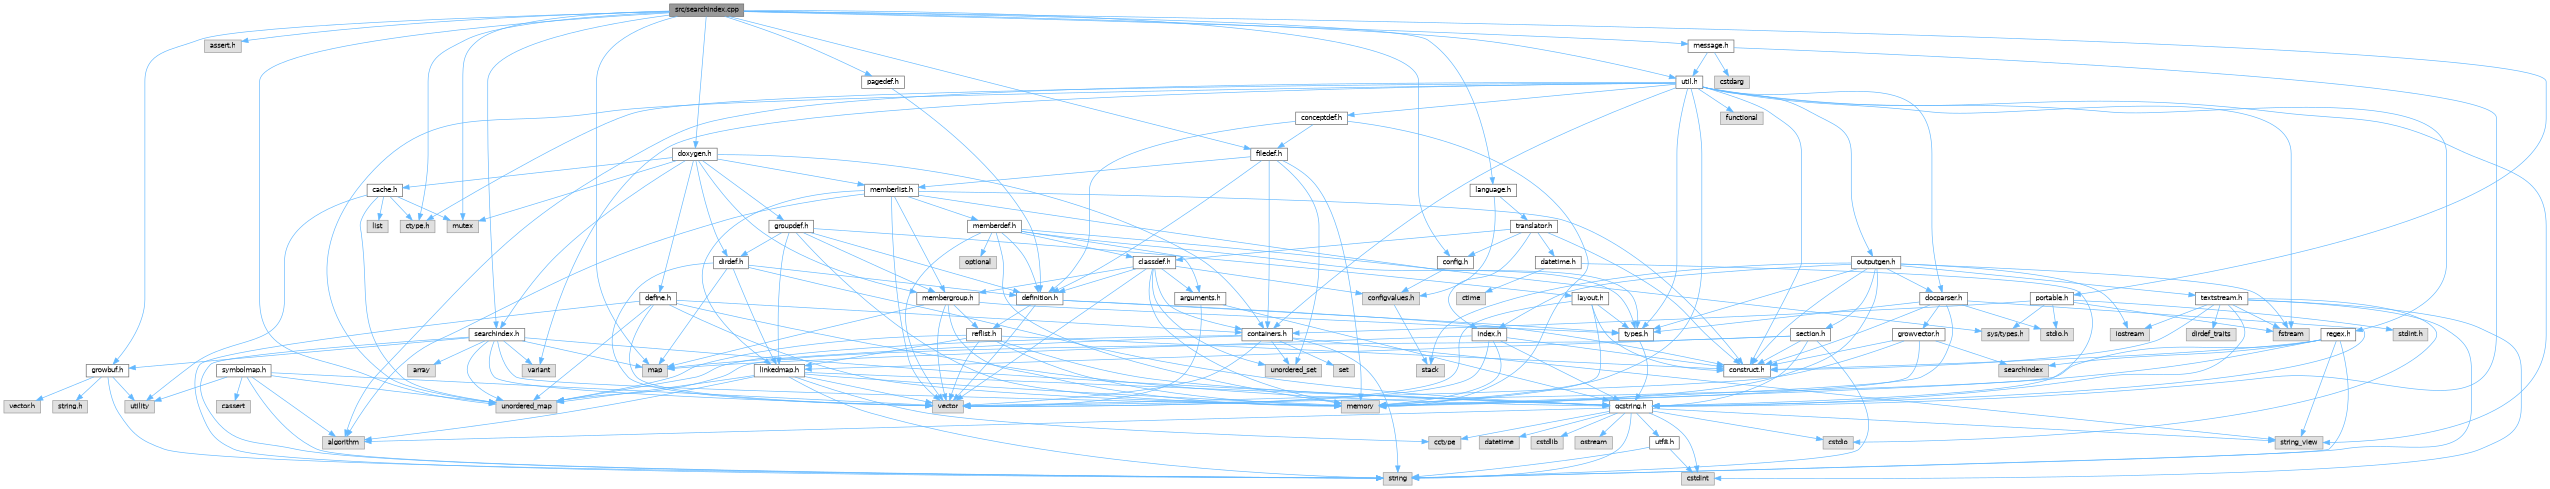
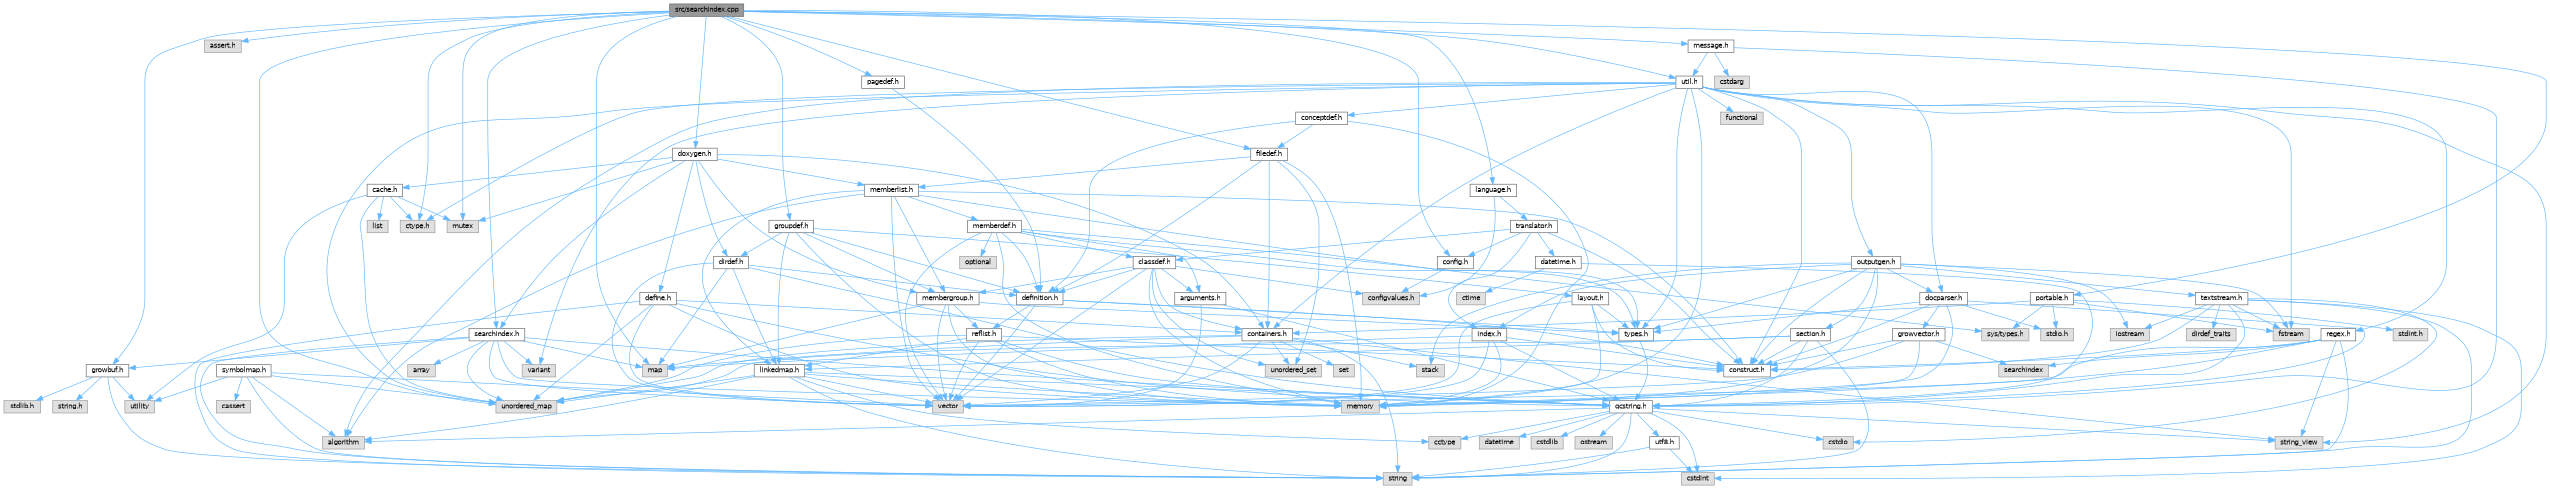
edge "doxygen.h" -> "groupdef.h": now "src/searchindex.cpp" -> "groupdef.h"
edge "configvalues.h" -> "stack": now "containers.h" -> "stack"
node "vector.h": label "vector.h" -> "stdlib.h"
